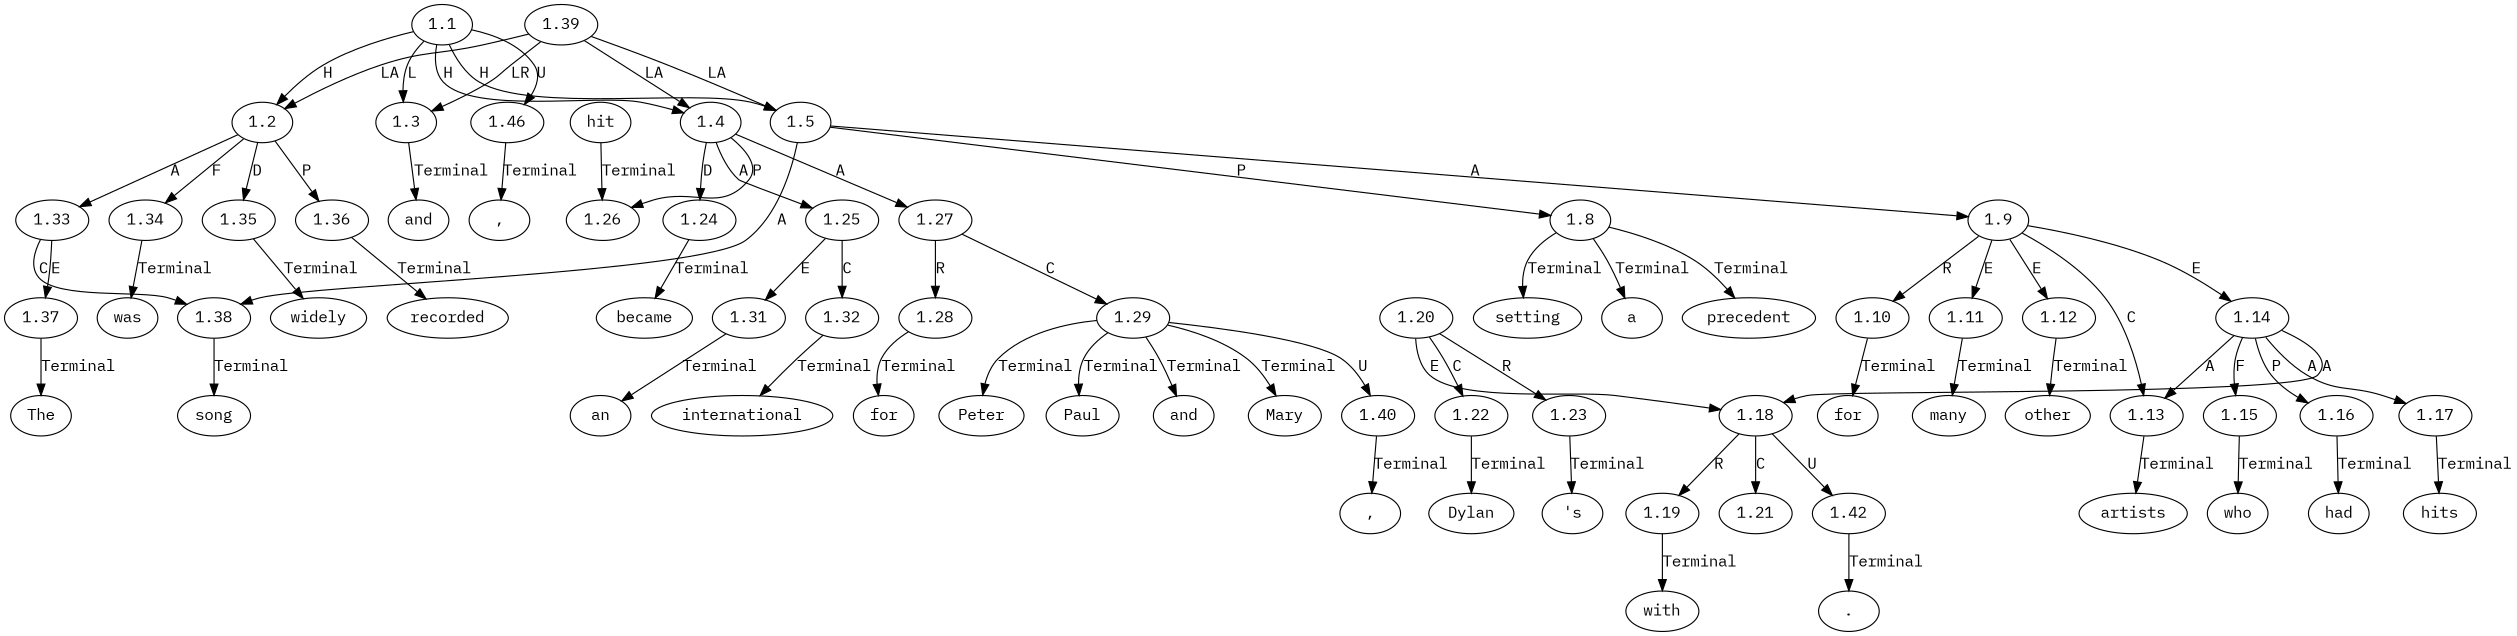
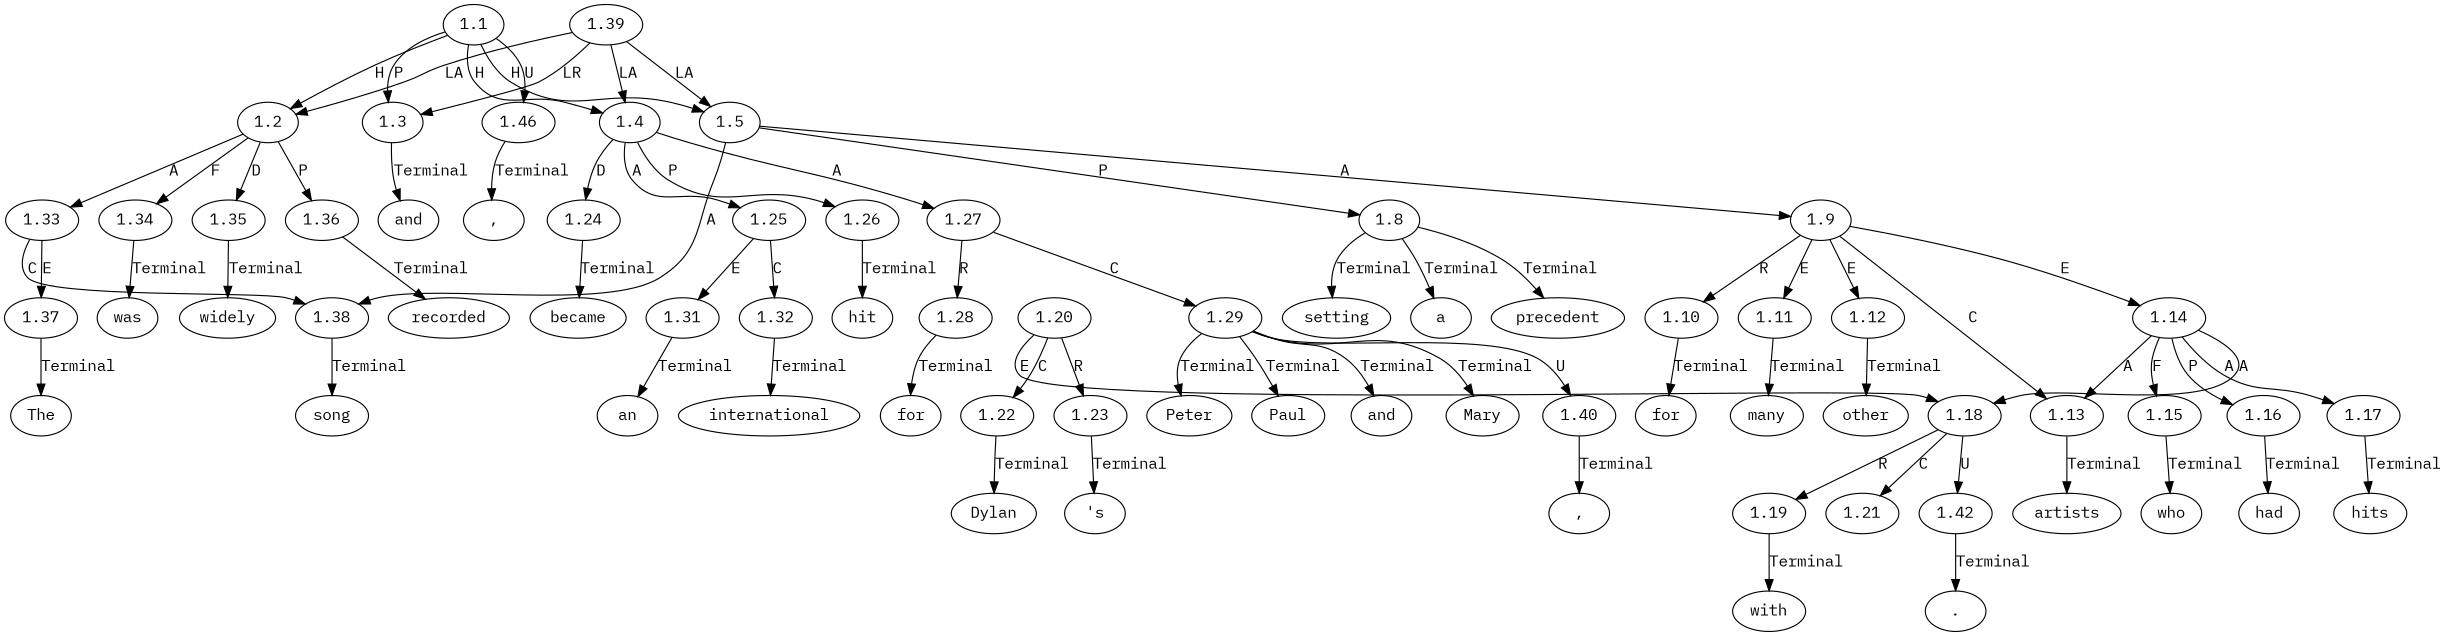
edge "1.1" -> "1.3": label "L" -> "P"
edge "hit" -> "1.26": reversed
